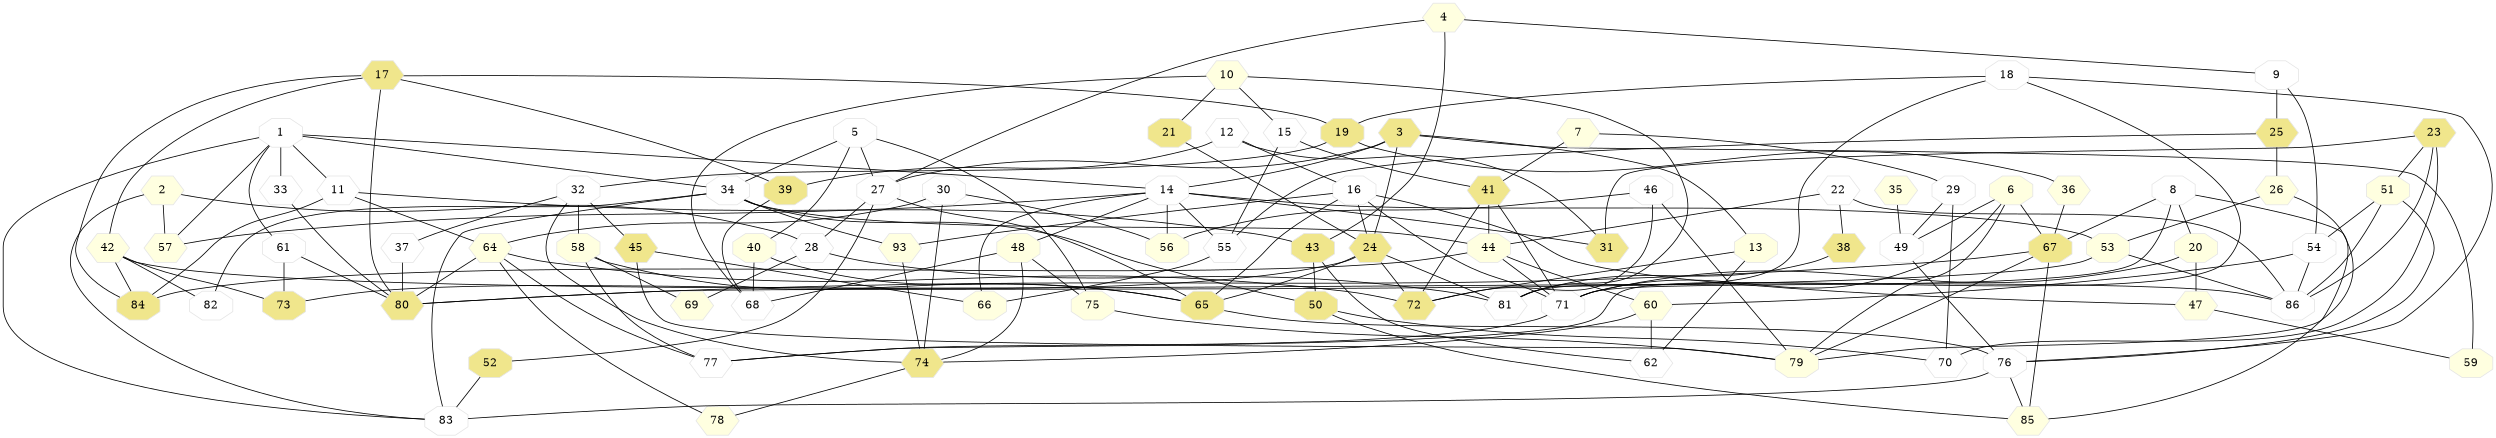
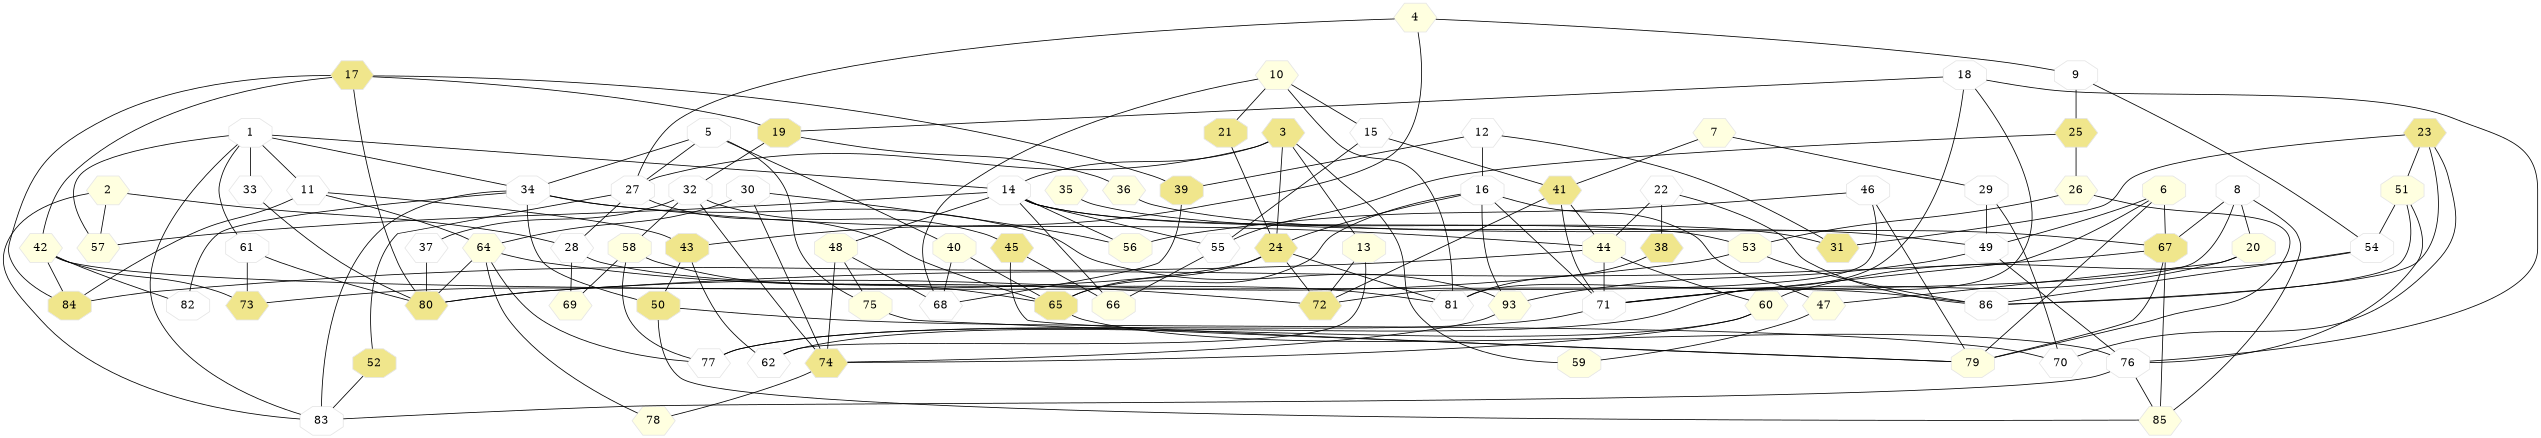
edge "49" -- "93": added
node "73": shape octagon -> hexagon
